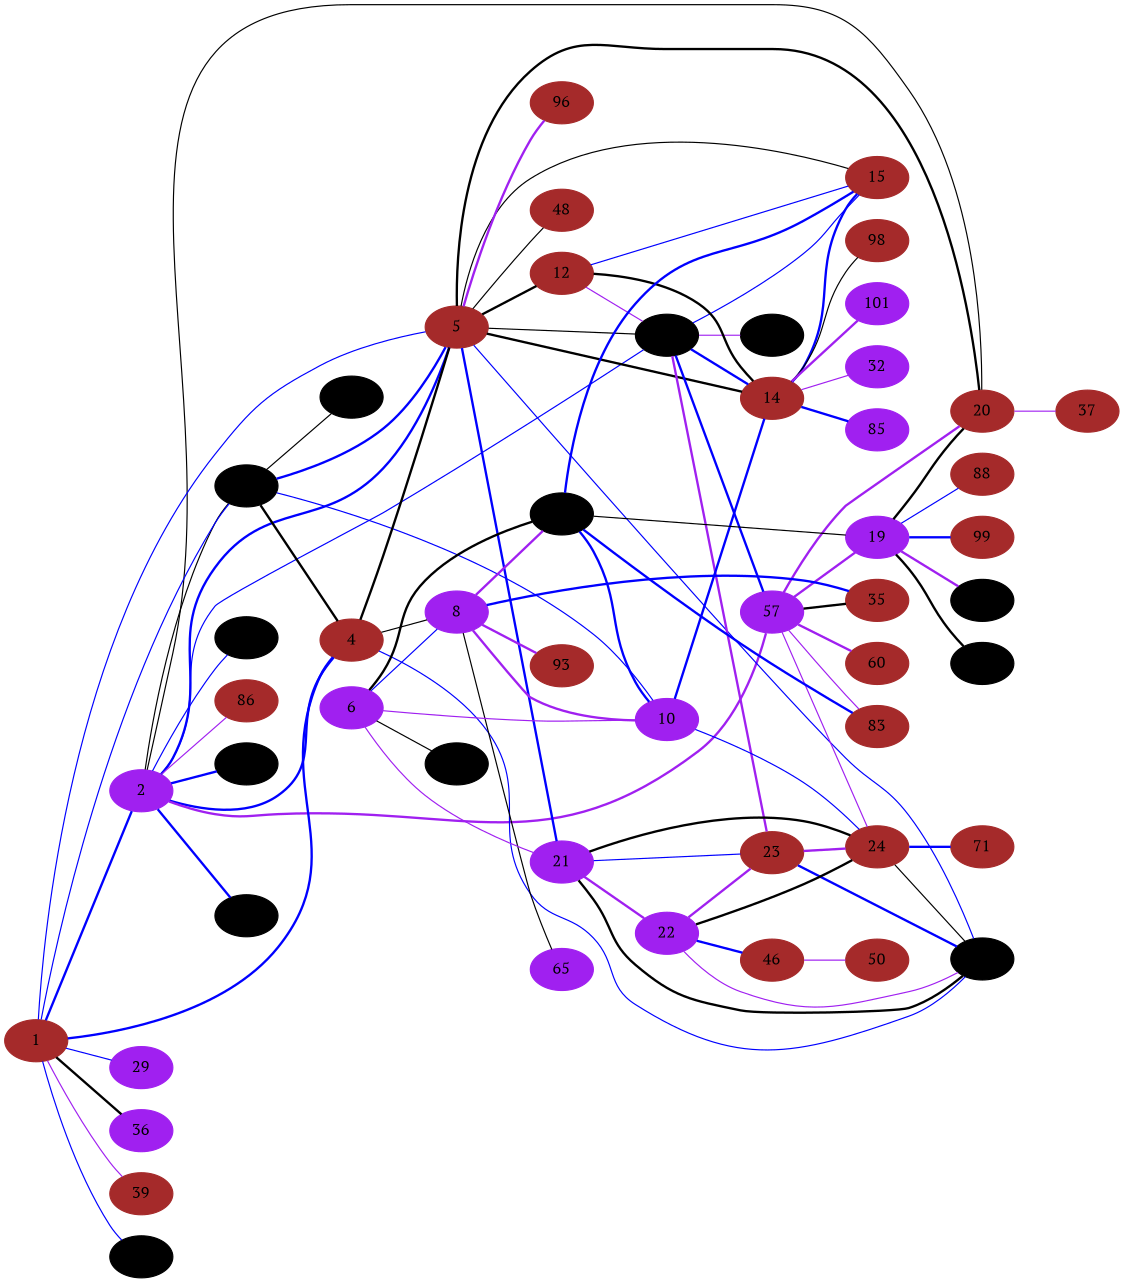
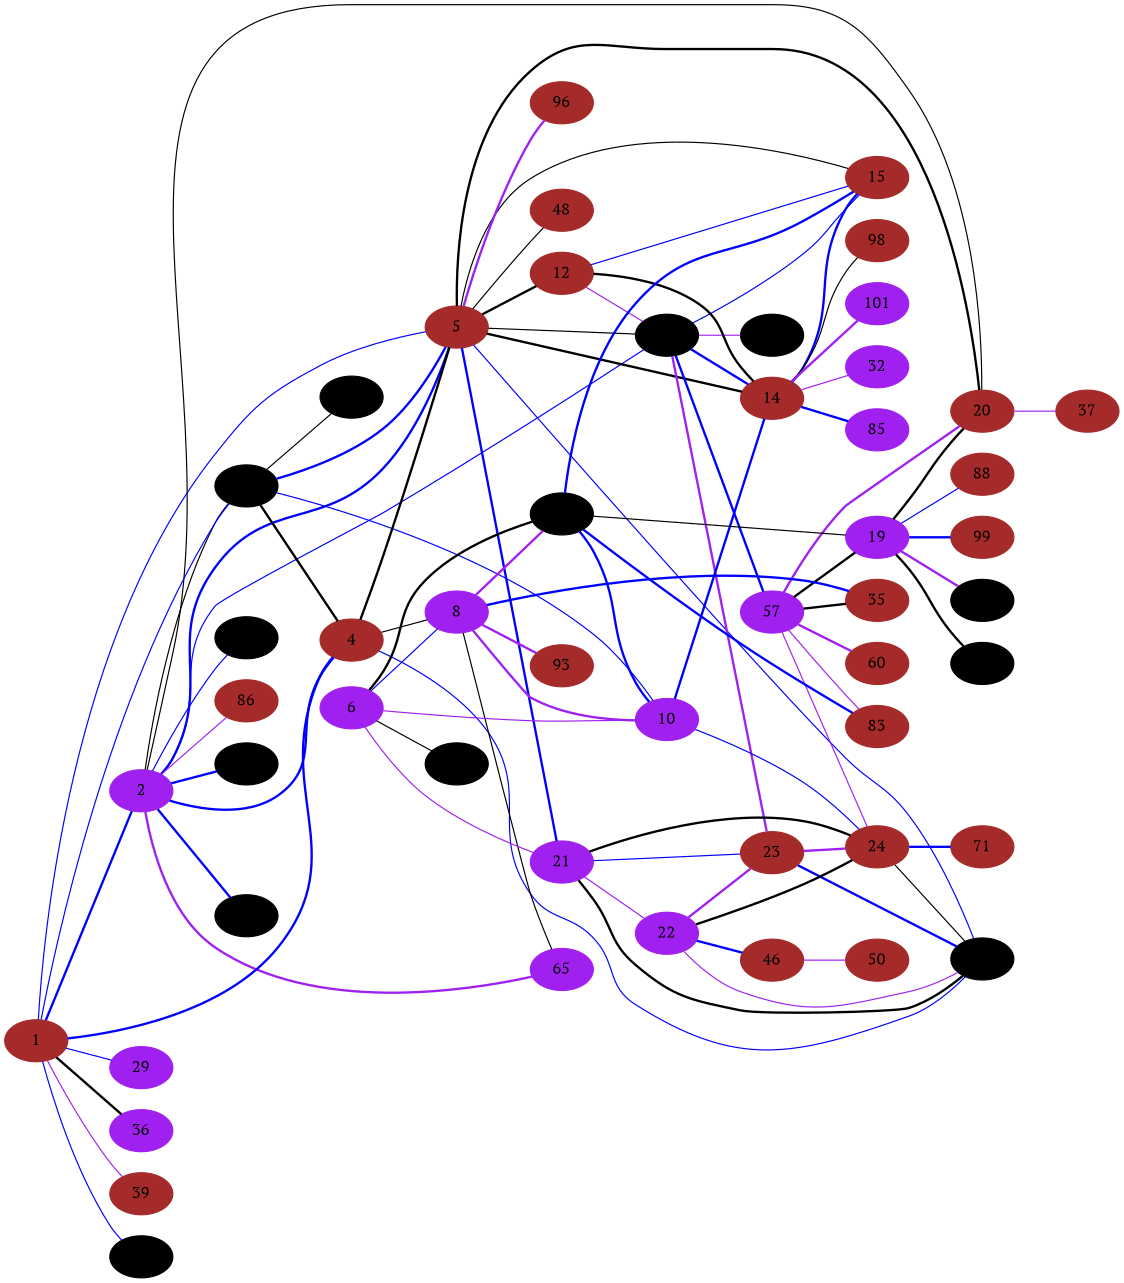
edge "19" -- "57": color purple -> black
edge "57" -- "2": now "65" -- "2"
edge "21" -- "22": style bold -> solid
